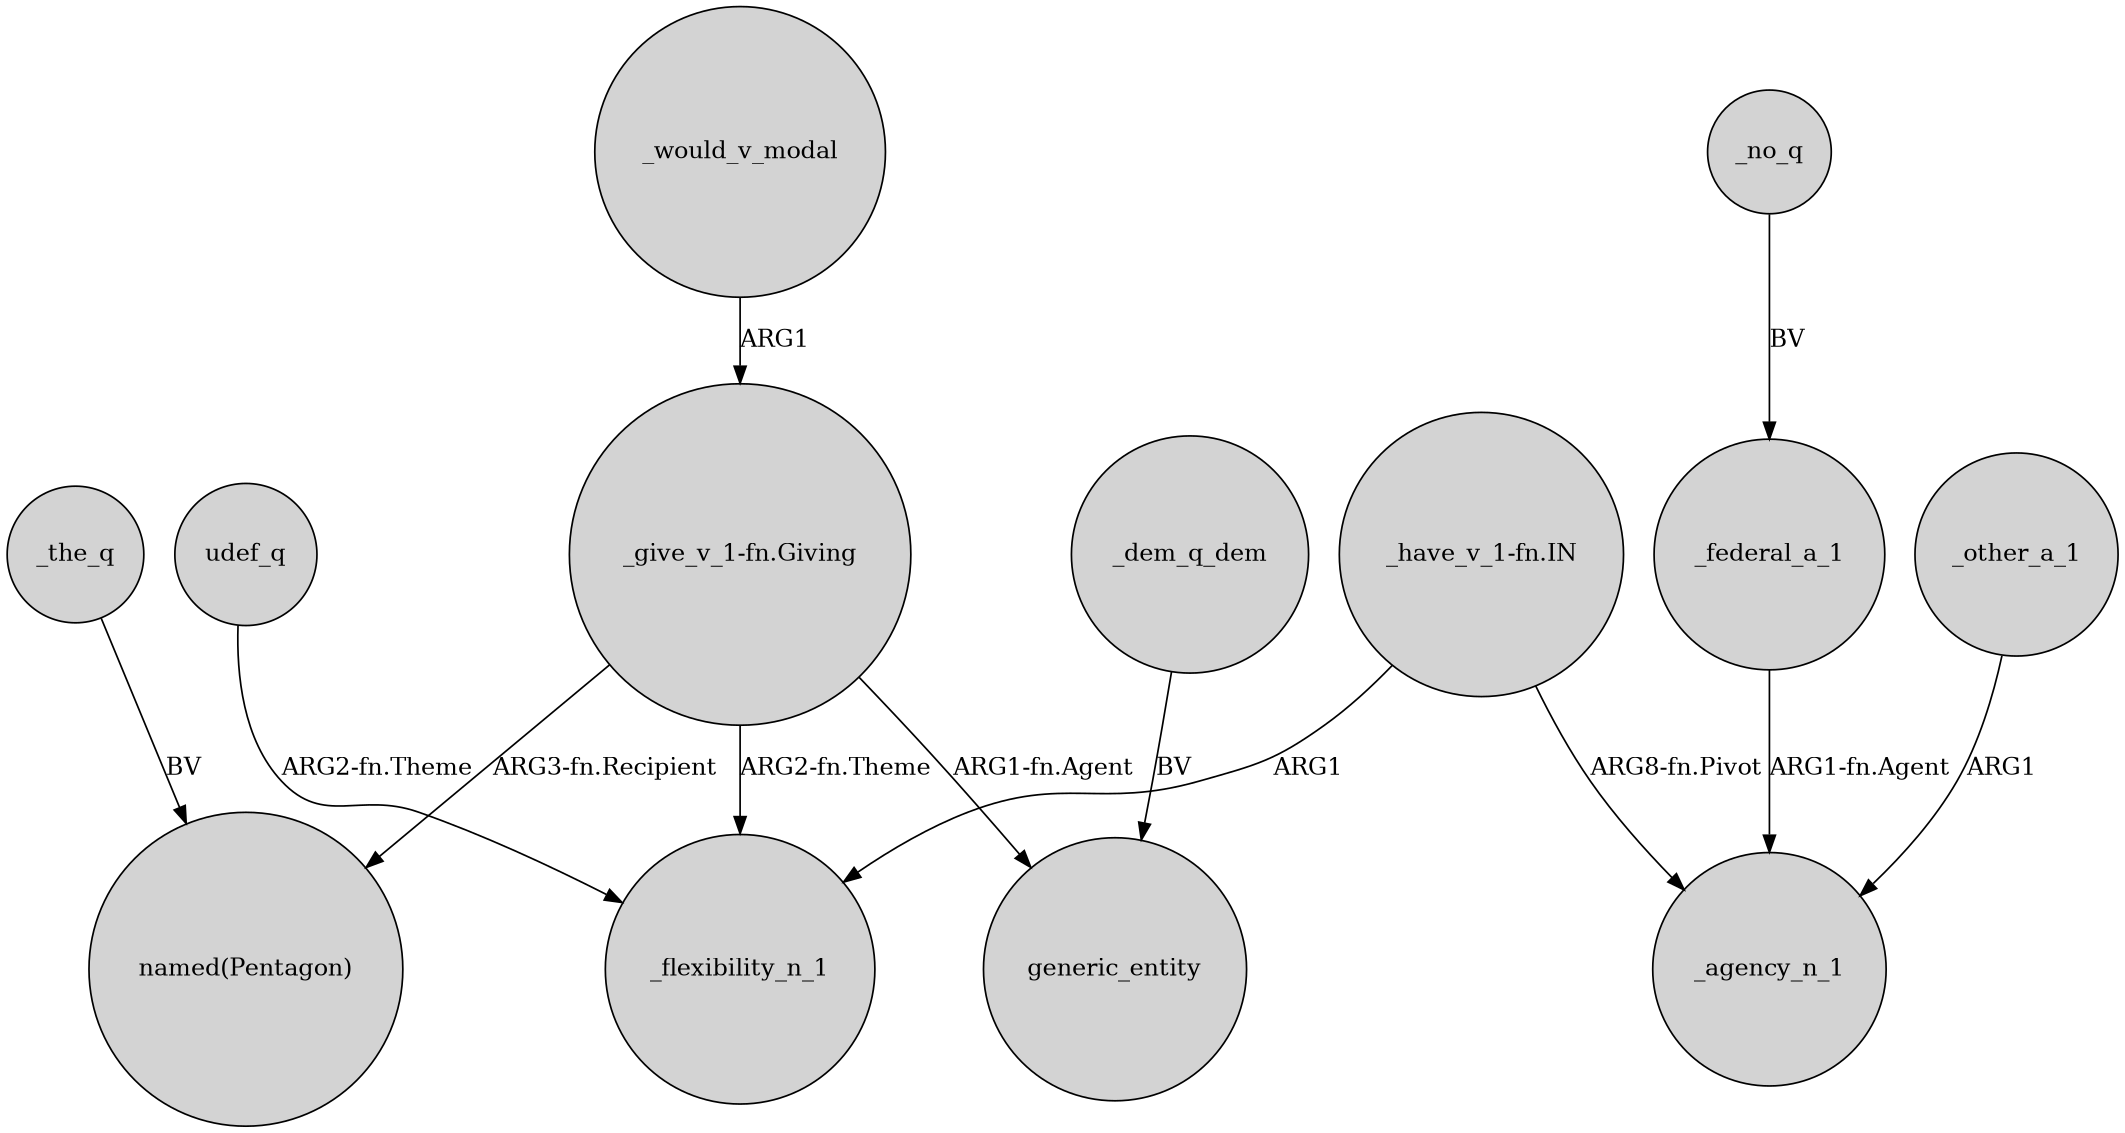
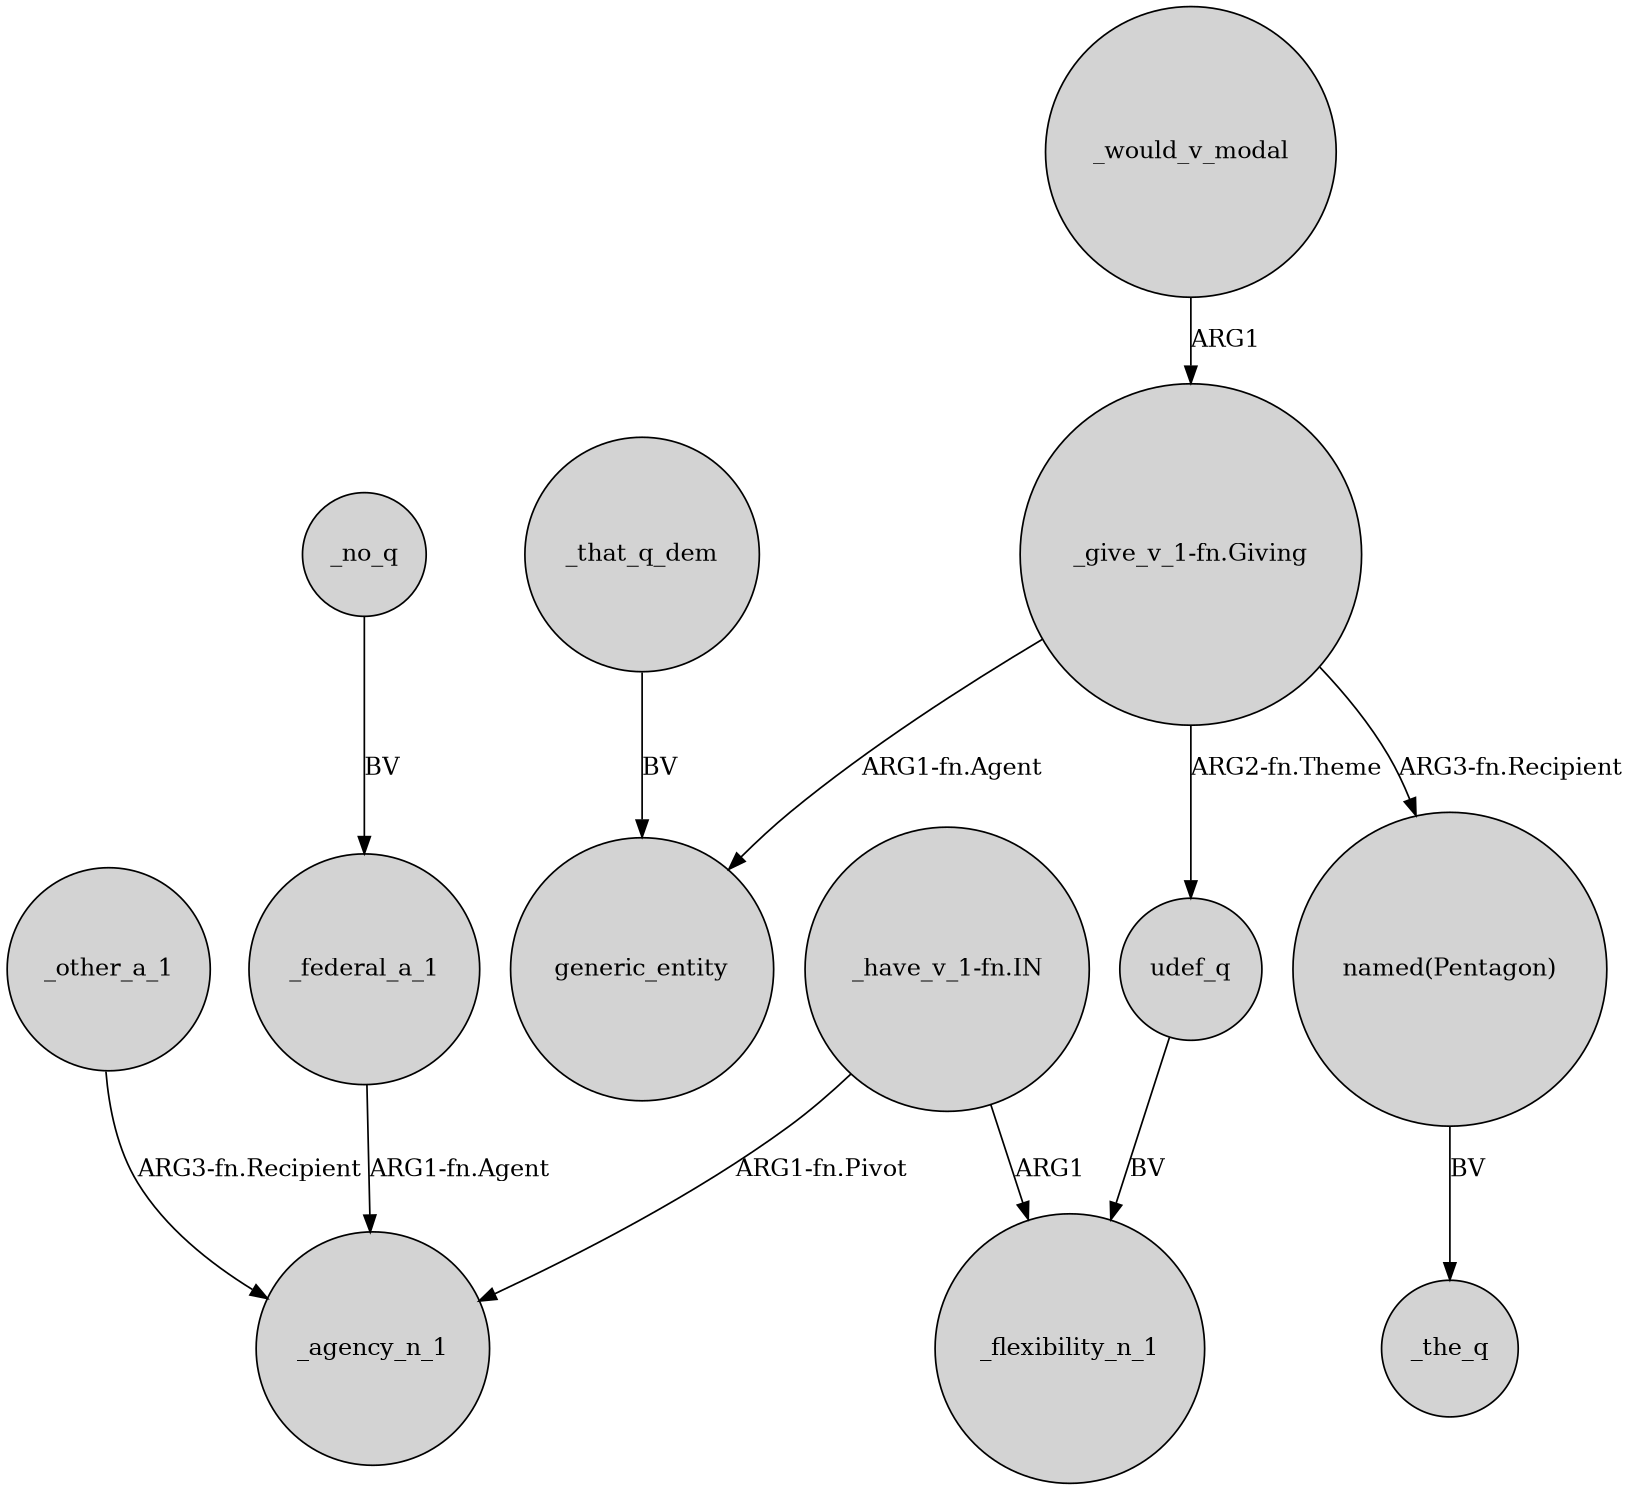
node "_dem_q_dem": label "_dem_q_dem" -> "_that_q_dem"
edge "_the_q" -> "named(Pentagon)": reversed
edge "udef_q" -> "_flexibility_n_1": label "ARG2-fn.Theme" -> "BV"
edge "_have_v_1-fn.IN" -> "_agency_n_1": label "ARG8-fn.Pivot" -> "ARG1-fn.Pivot"
edge "_other_a_1" -> "_agency_n_1": label "ARG1" -> "ARG3-fn.Recipient"
edge "_give_v_1-fn.Giving" -> "_flexibility_n_1": now "_give_v_1-fn.Giving" -> "udef_q"
